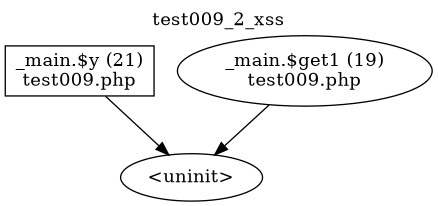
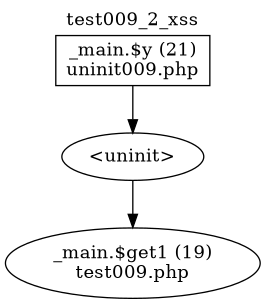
node "_main.$y (21) test009.php": label "_main.$y (21) test009.php" -> "_main.$y (21) uninit009.php"
edge "_main.$get1 (19) test009.php" -> "<uninit>": reversed
